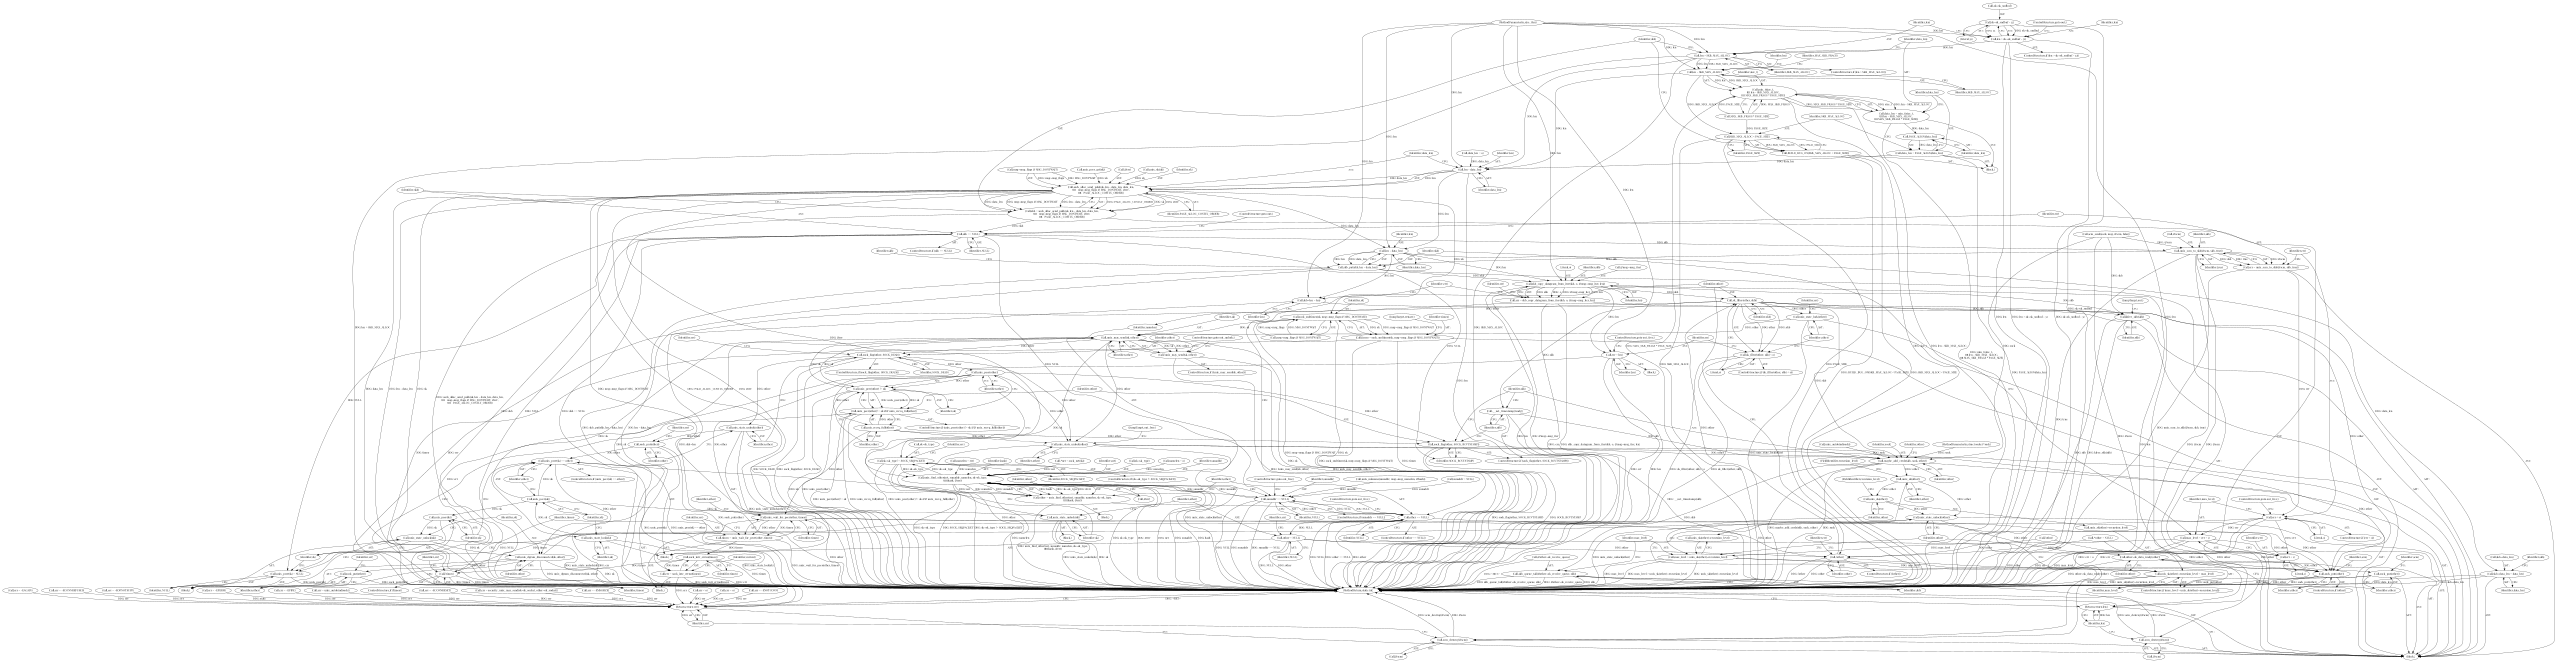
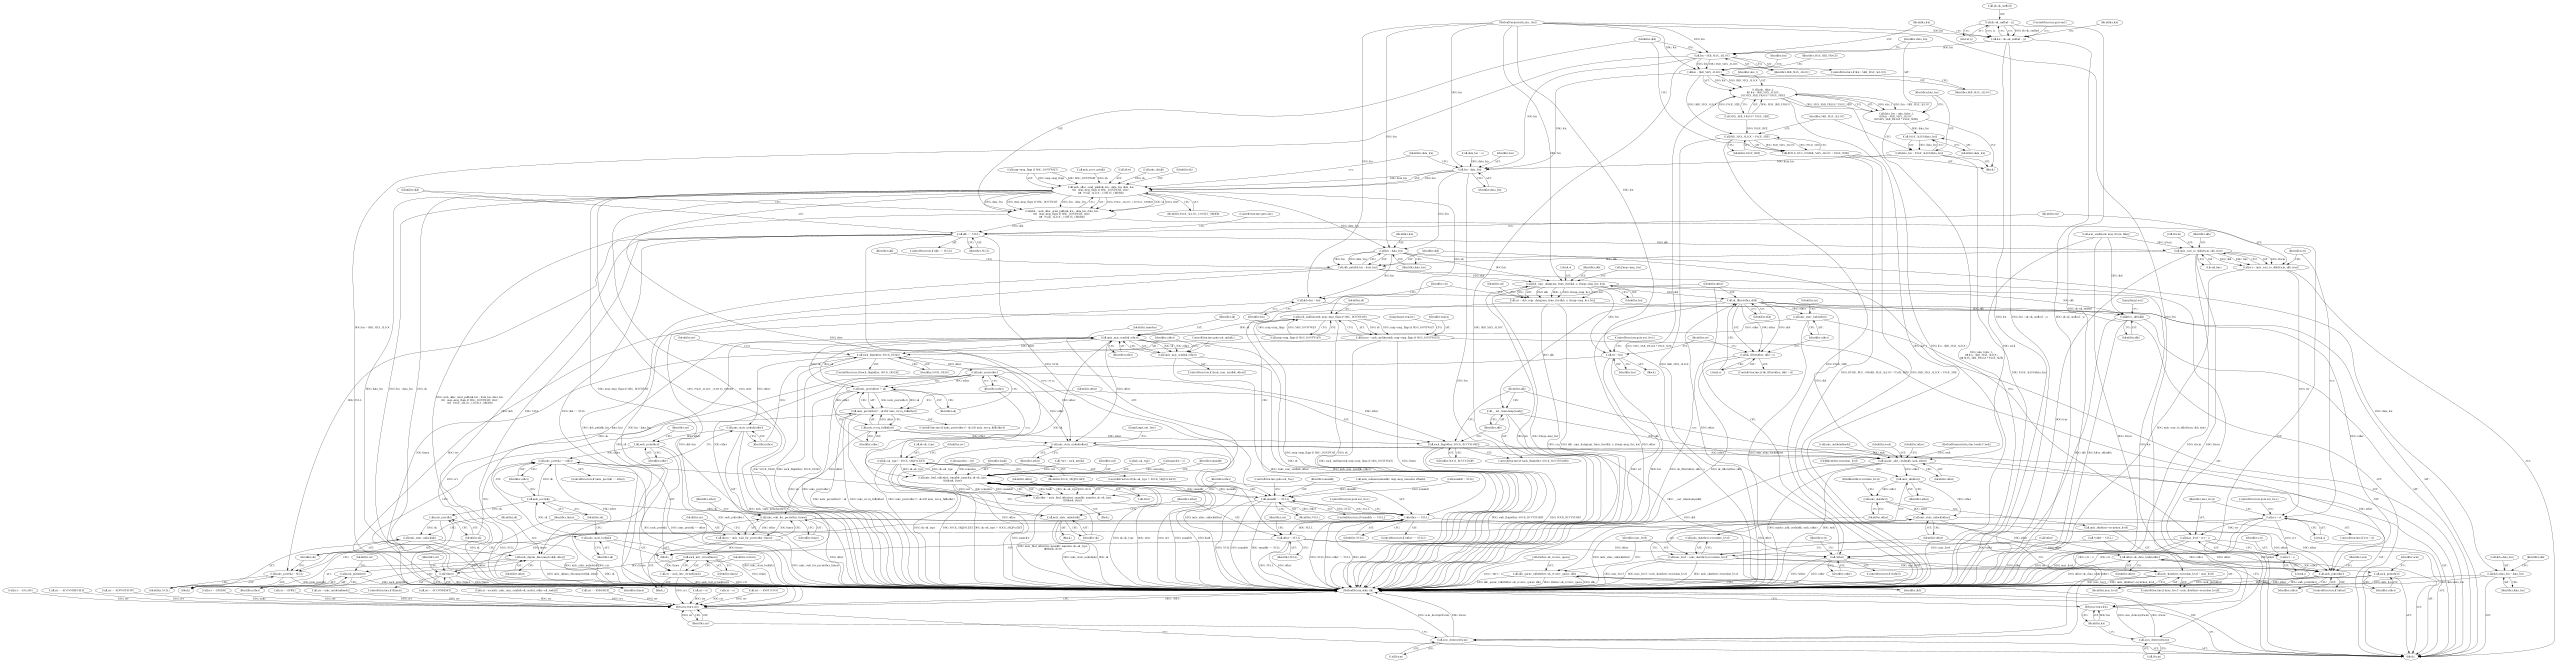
node "(ControlStructure,if (len > sk->sk_sndbuf - 32))": removed
edge "(Call,skb == NULL)" -> "(Identifier,SOCK_RCVTSTAMP)": now "(Call,skb == NULL)" -> "(Call,other = NULL)"
node "(Identifier,true)": label "(Identifier,true)" -> "(Literal,true)"
edge "(Call,sk_filter(other, skb))" -> "(Identifier,namelen)": now "(Call,sk_filter(other, skb))" -> "(MethodReturn,static int)"
